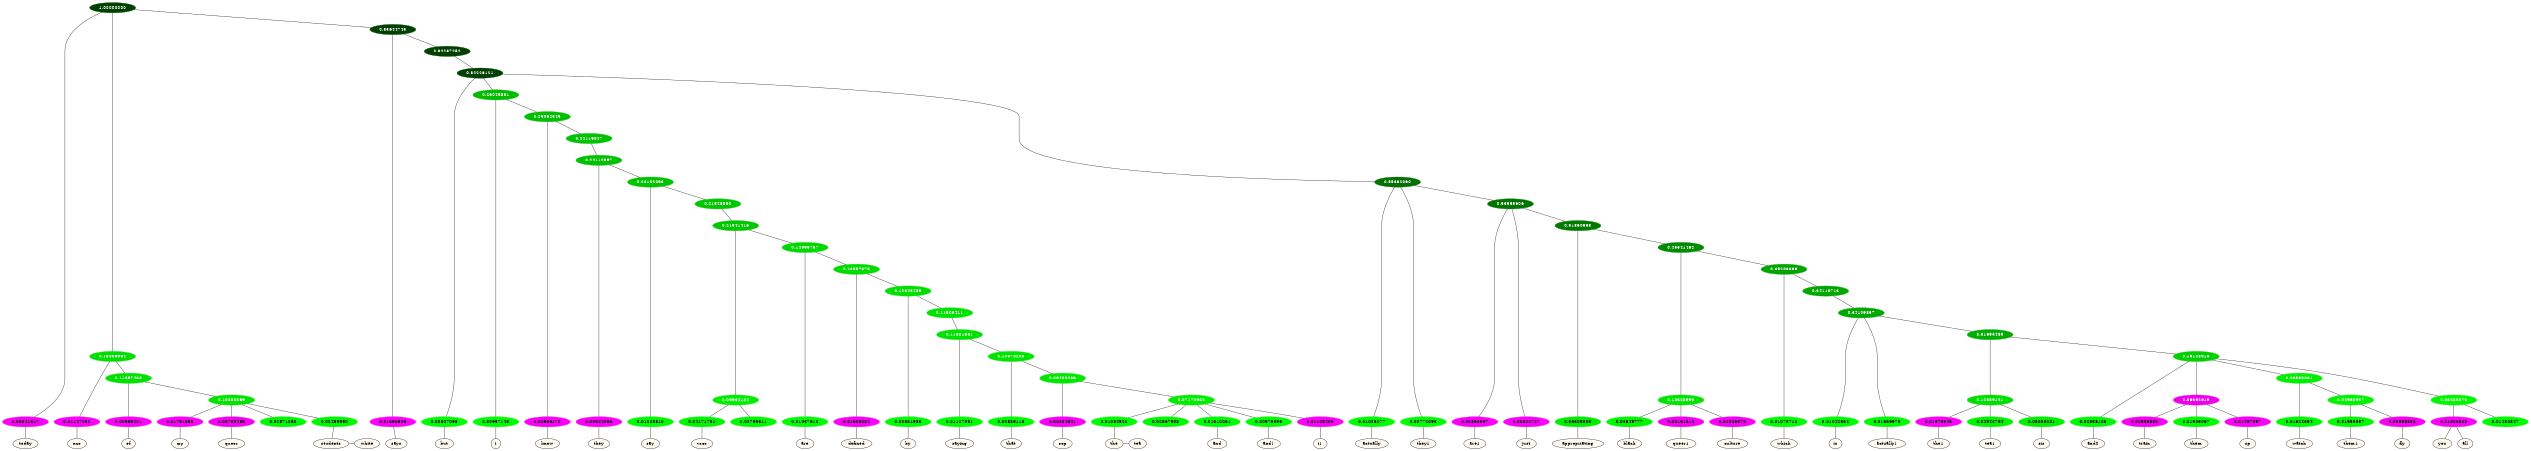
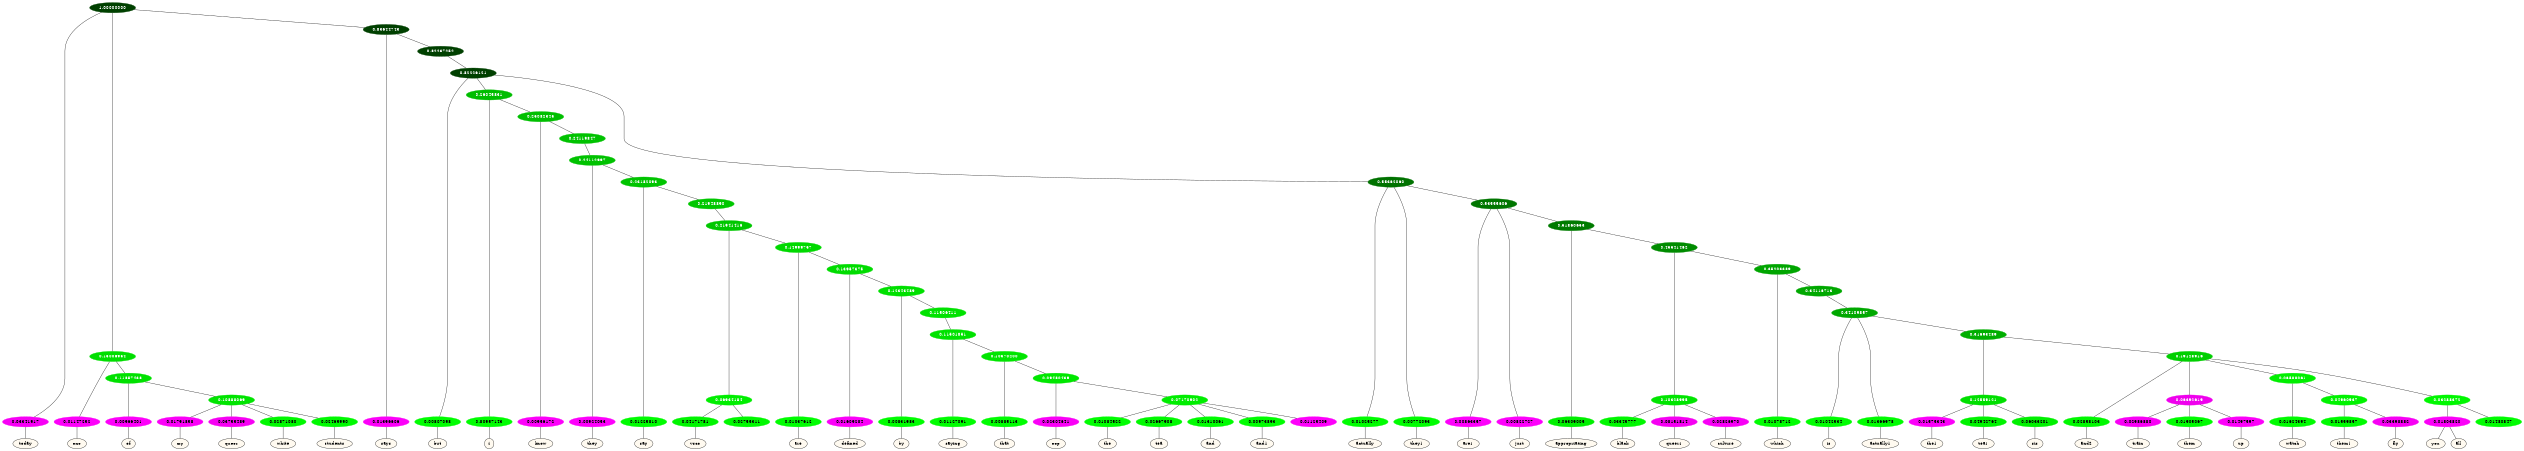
edge "students" -- "white": now "0.02871080" -- "white"
edge "the" -- "tea": now "0.02667908" -- "tea"
node "i1": removed
